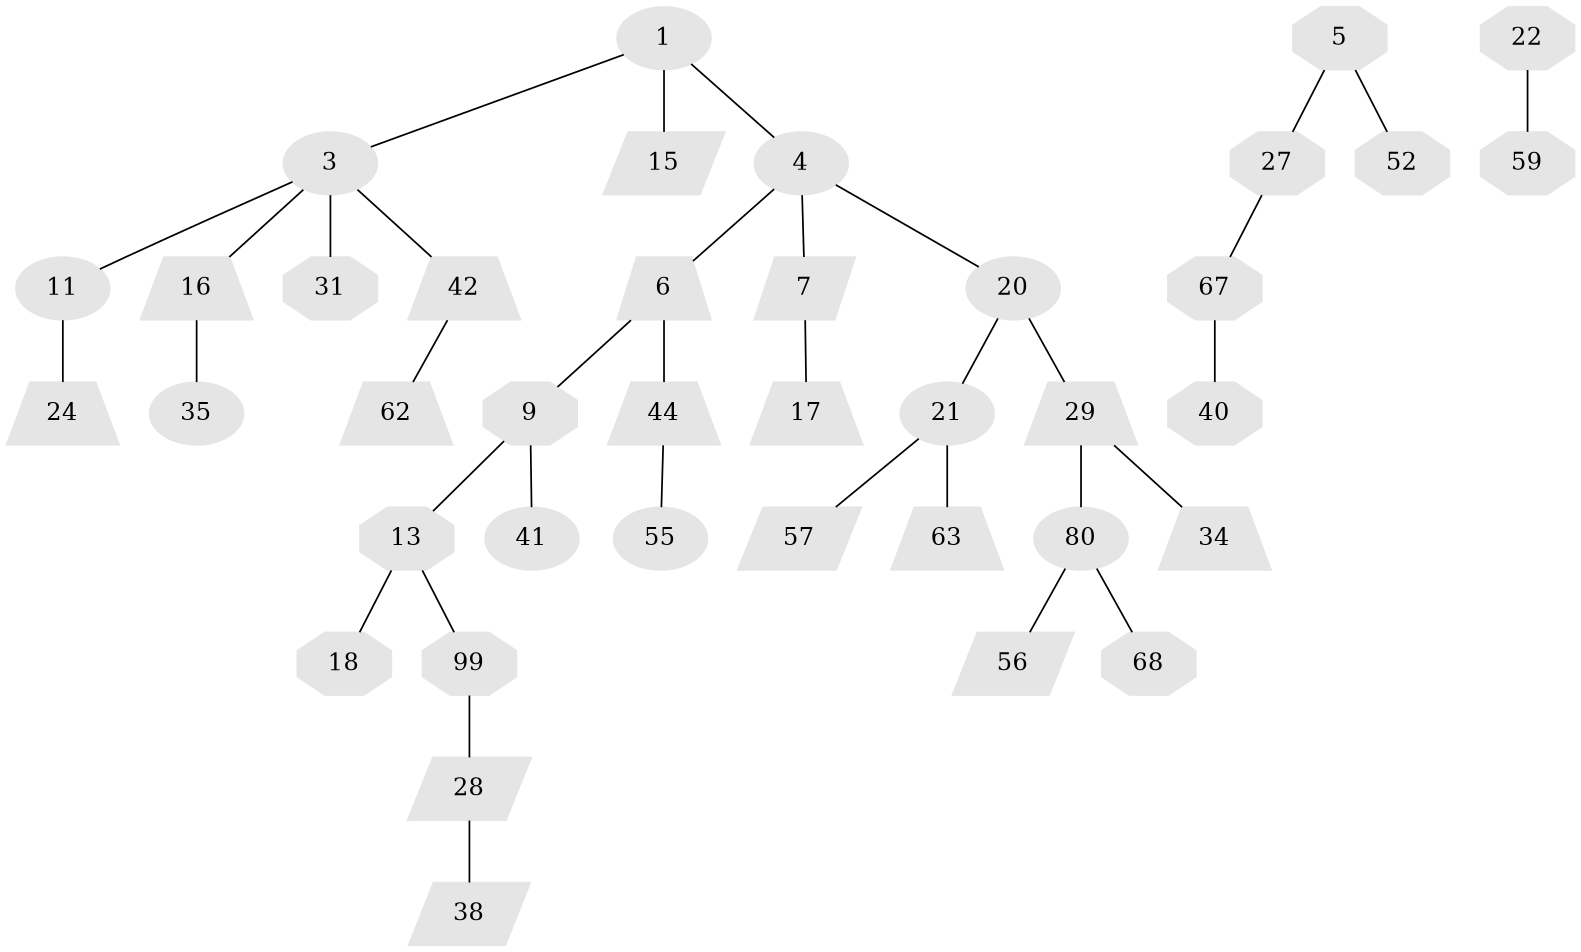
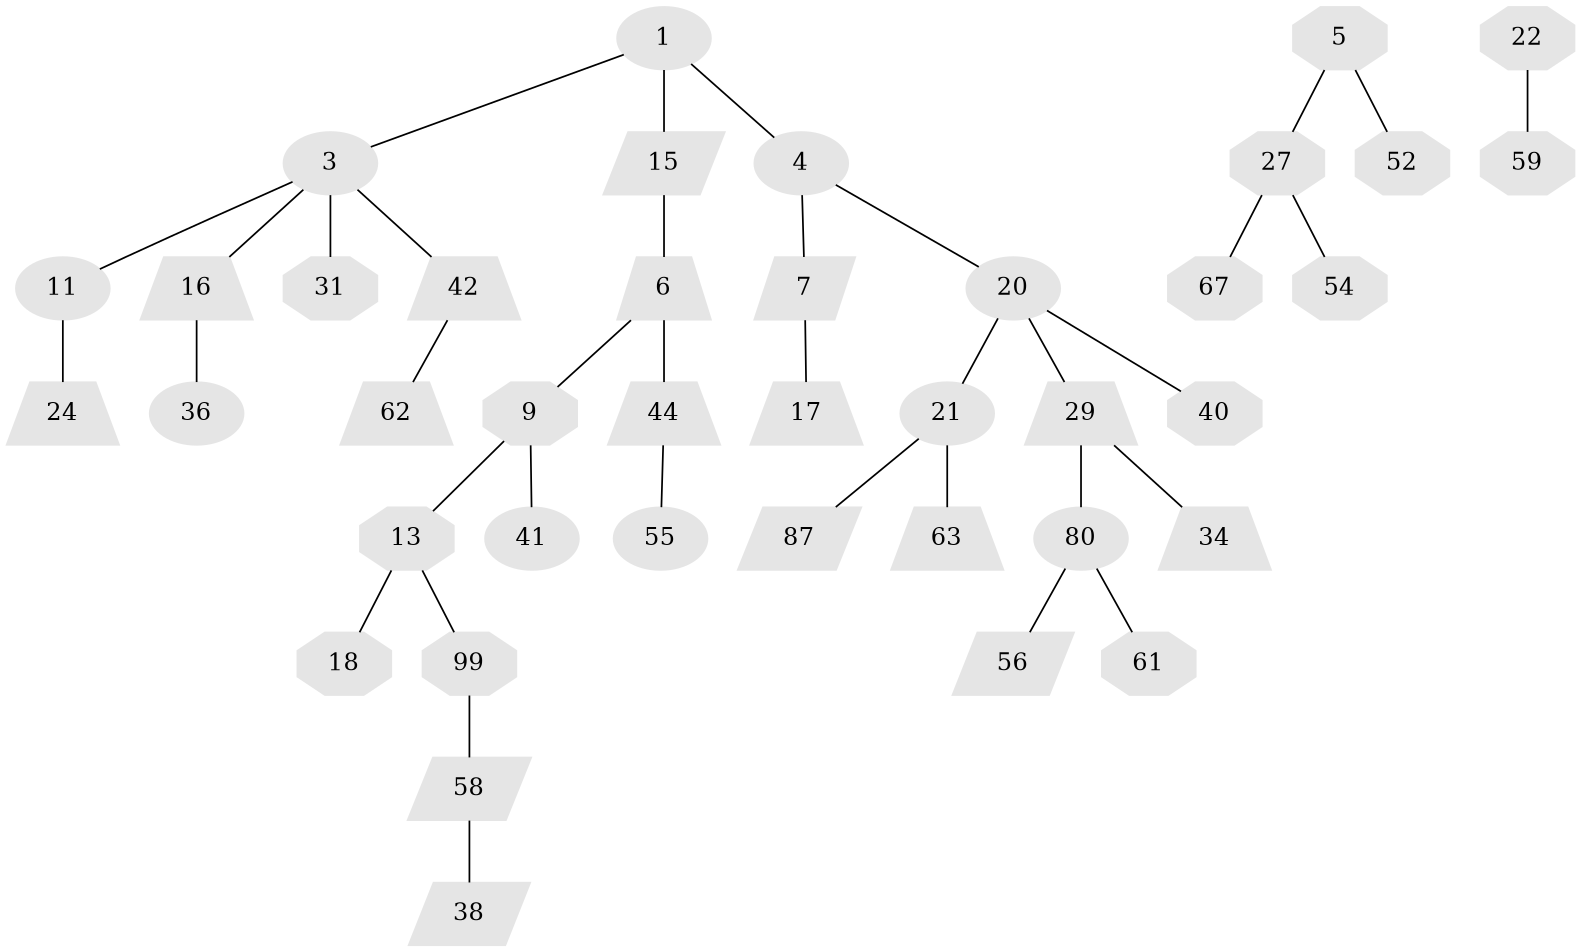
edge "4" -- "6": now "15" -- "6"
node "54": added
edge "67" -- "40": now "20" -- "40"
node "35": label "35" -> "36"
node "57": label "57" -> "87"
node "68": label "68" -> "61"
node "28": label "28" -> "58"
